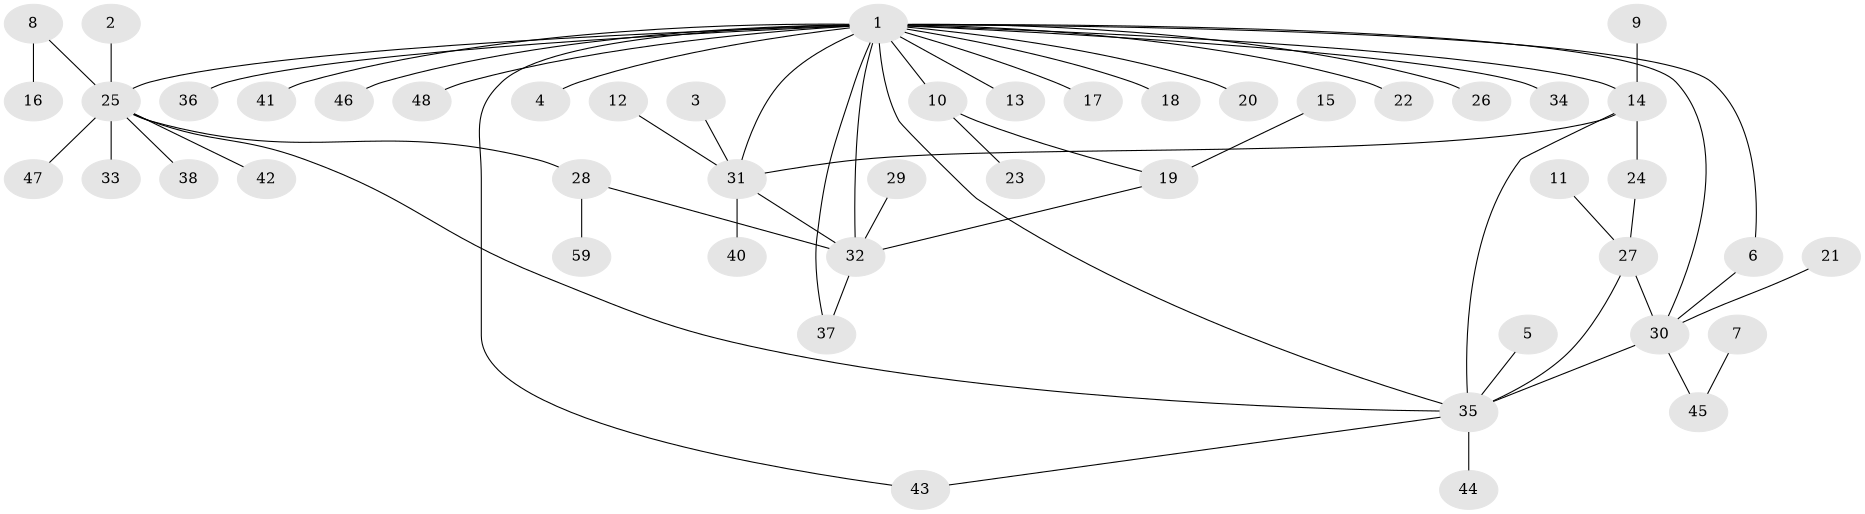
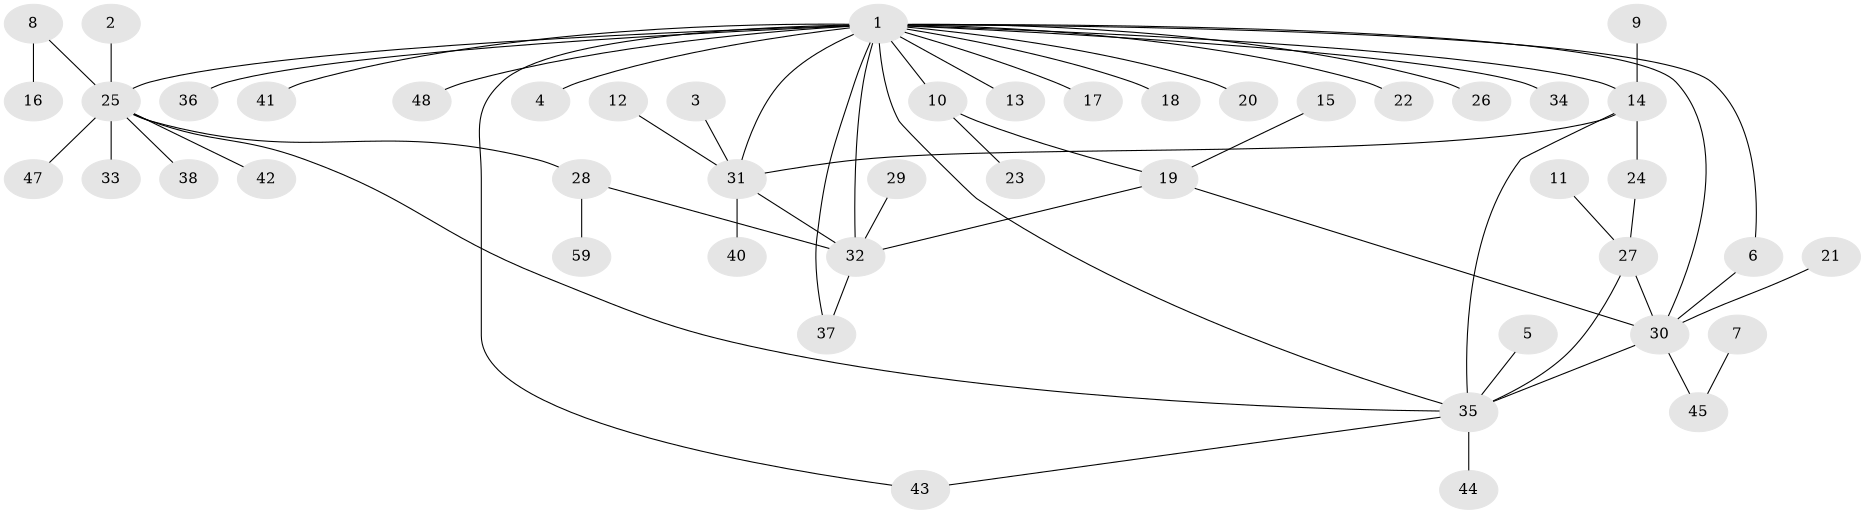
node "46": removed
edge "19" -- "30": added
